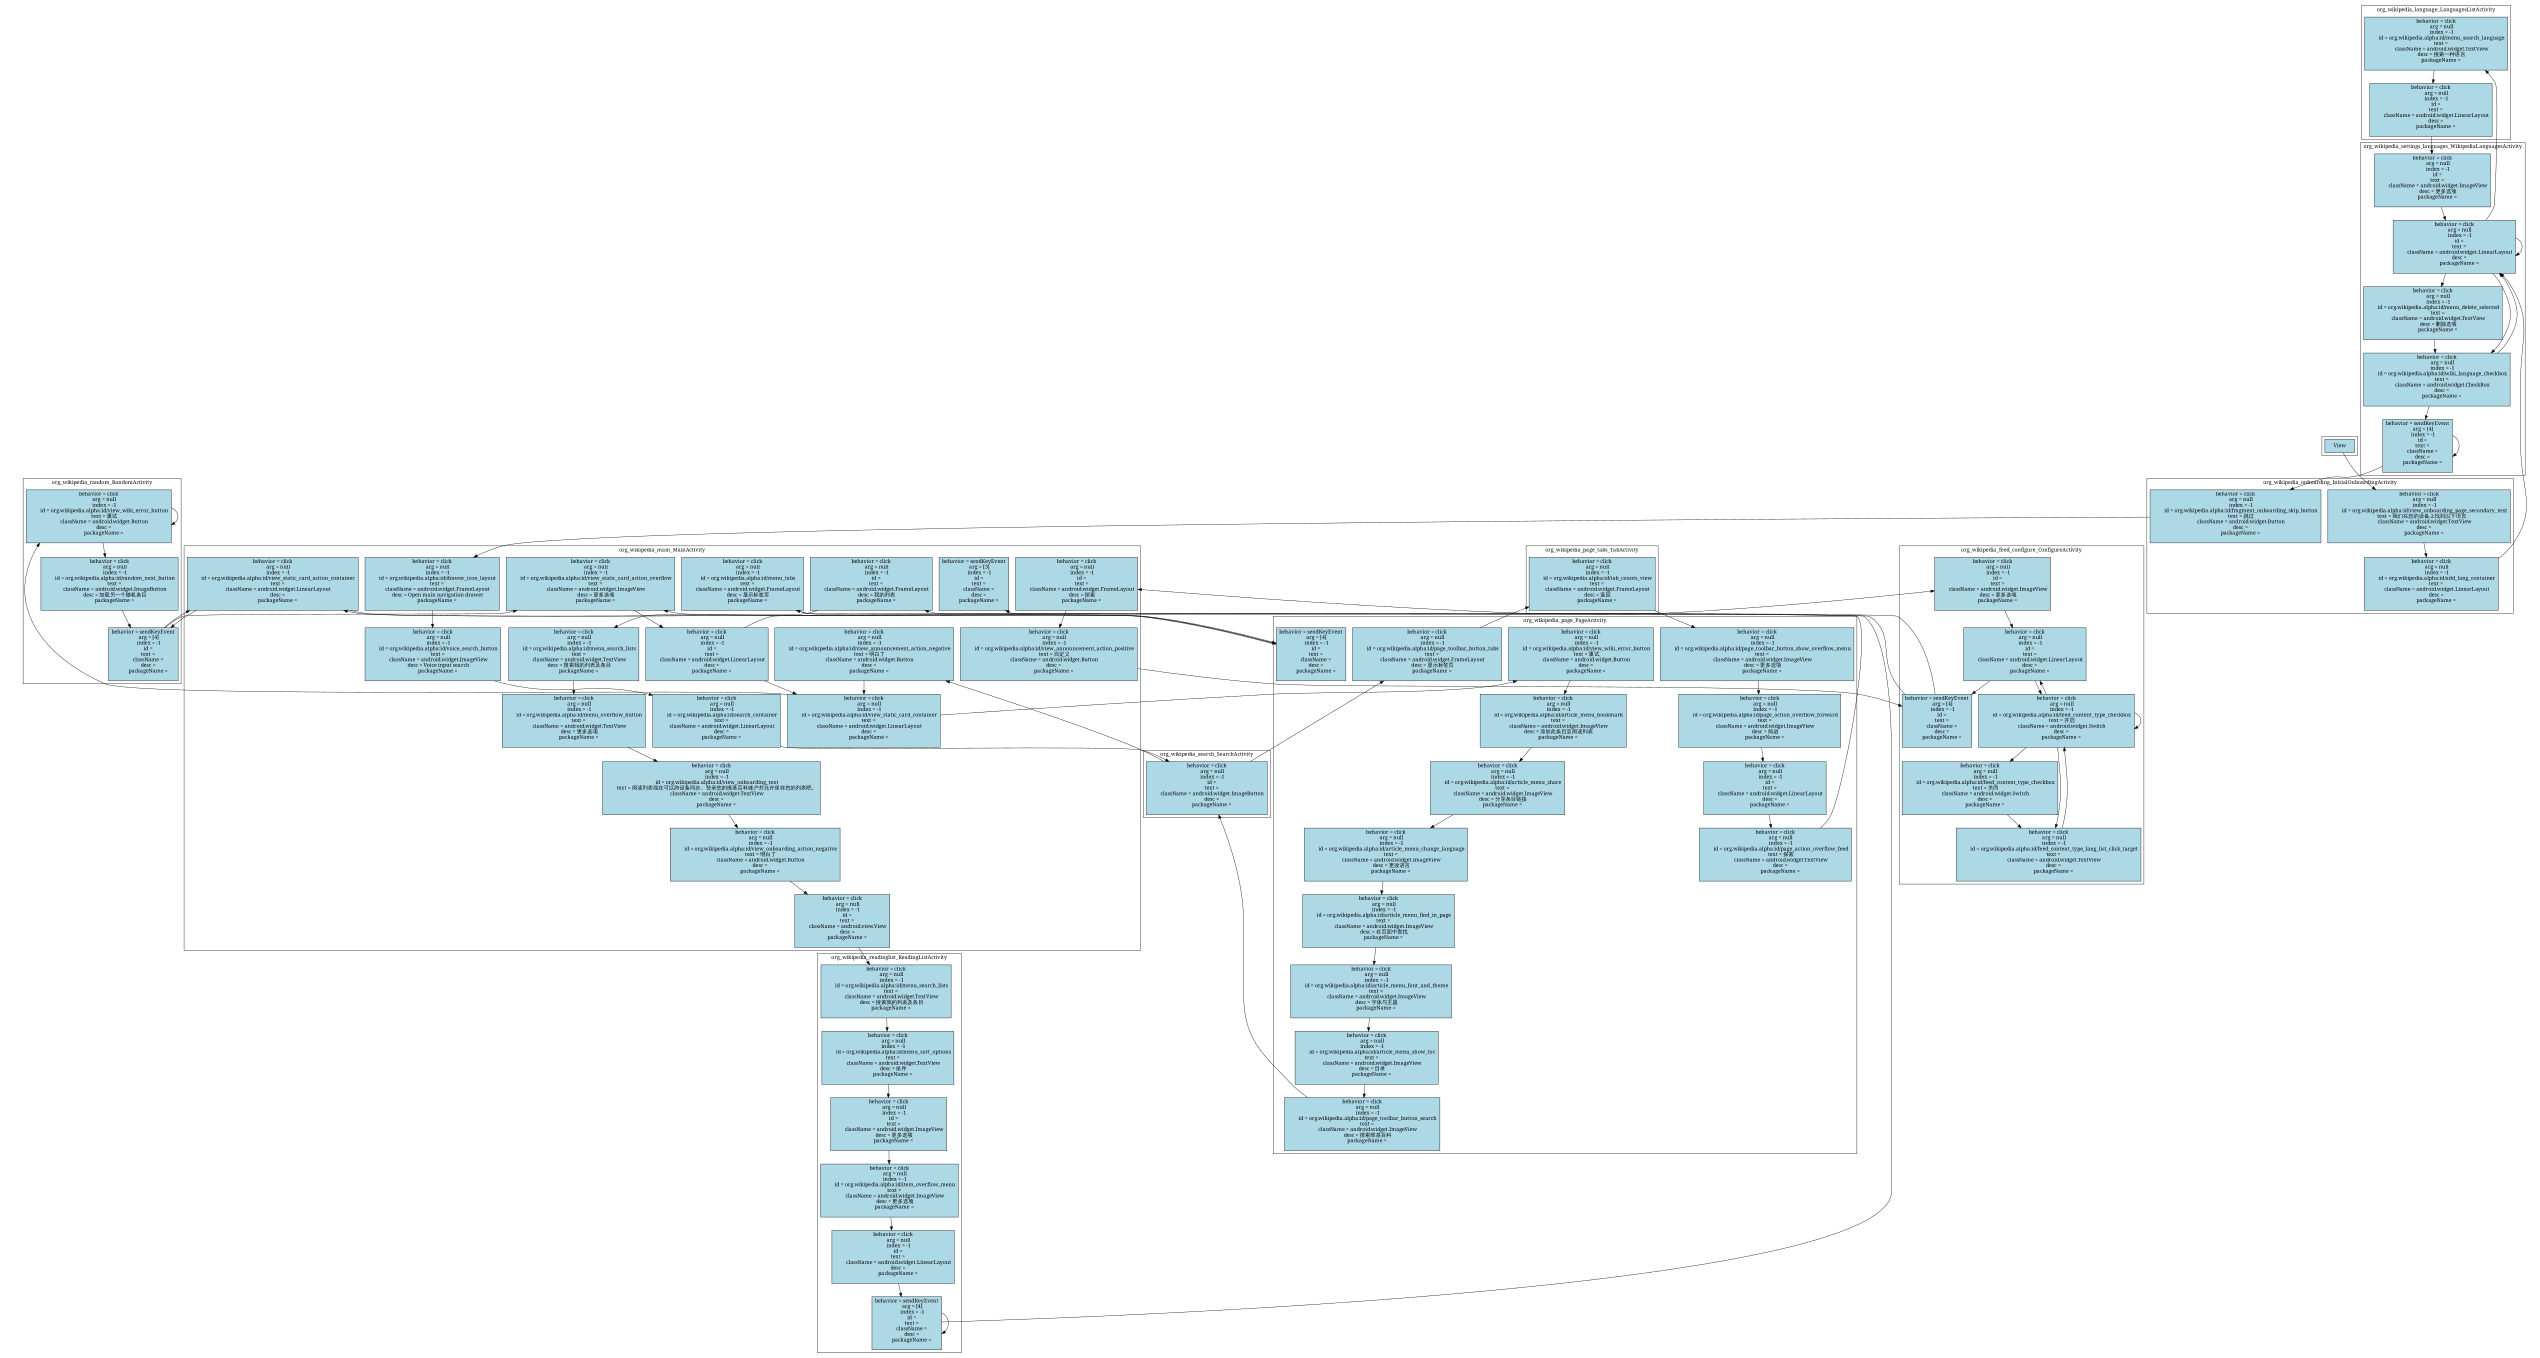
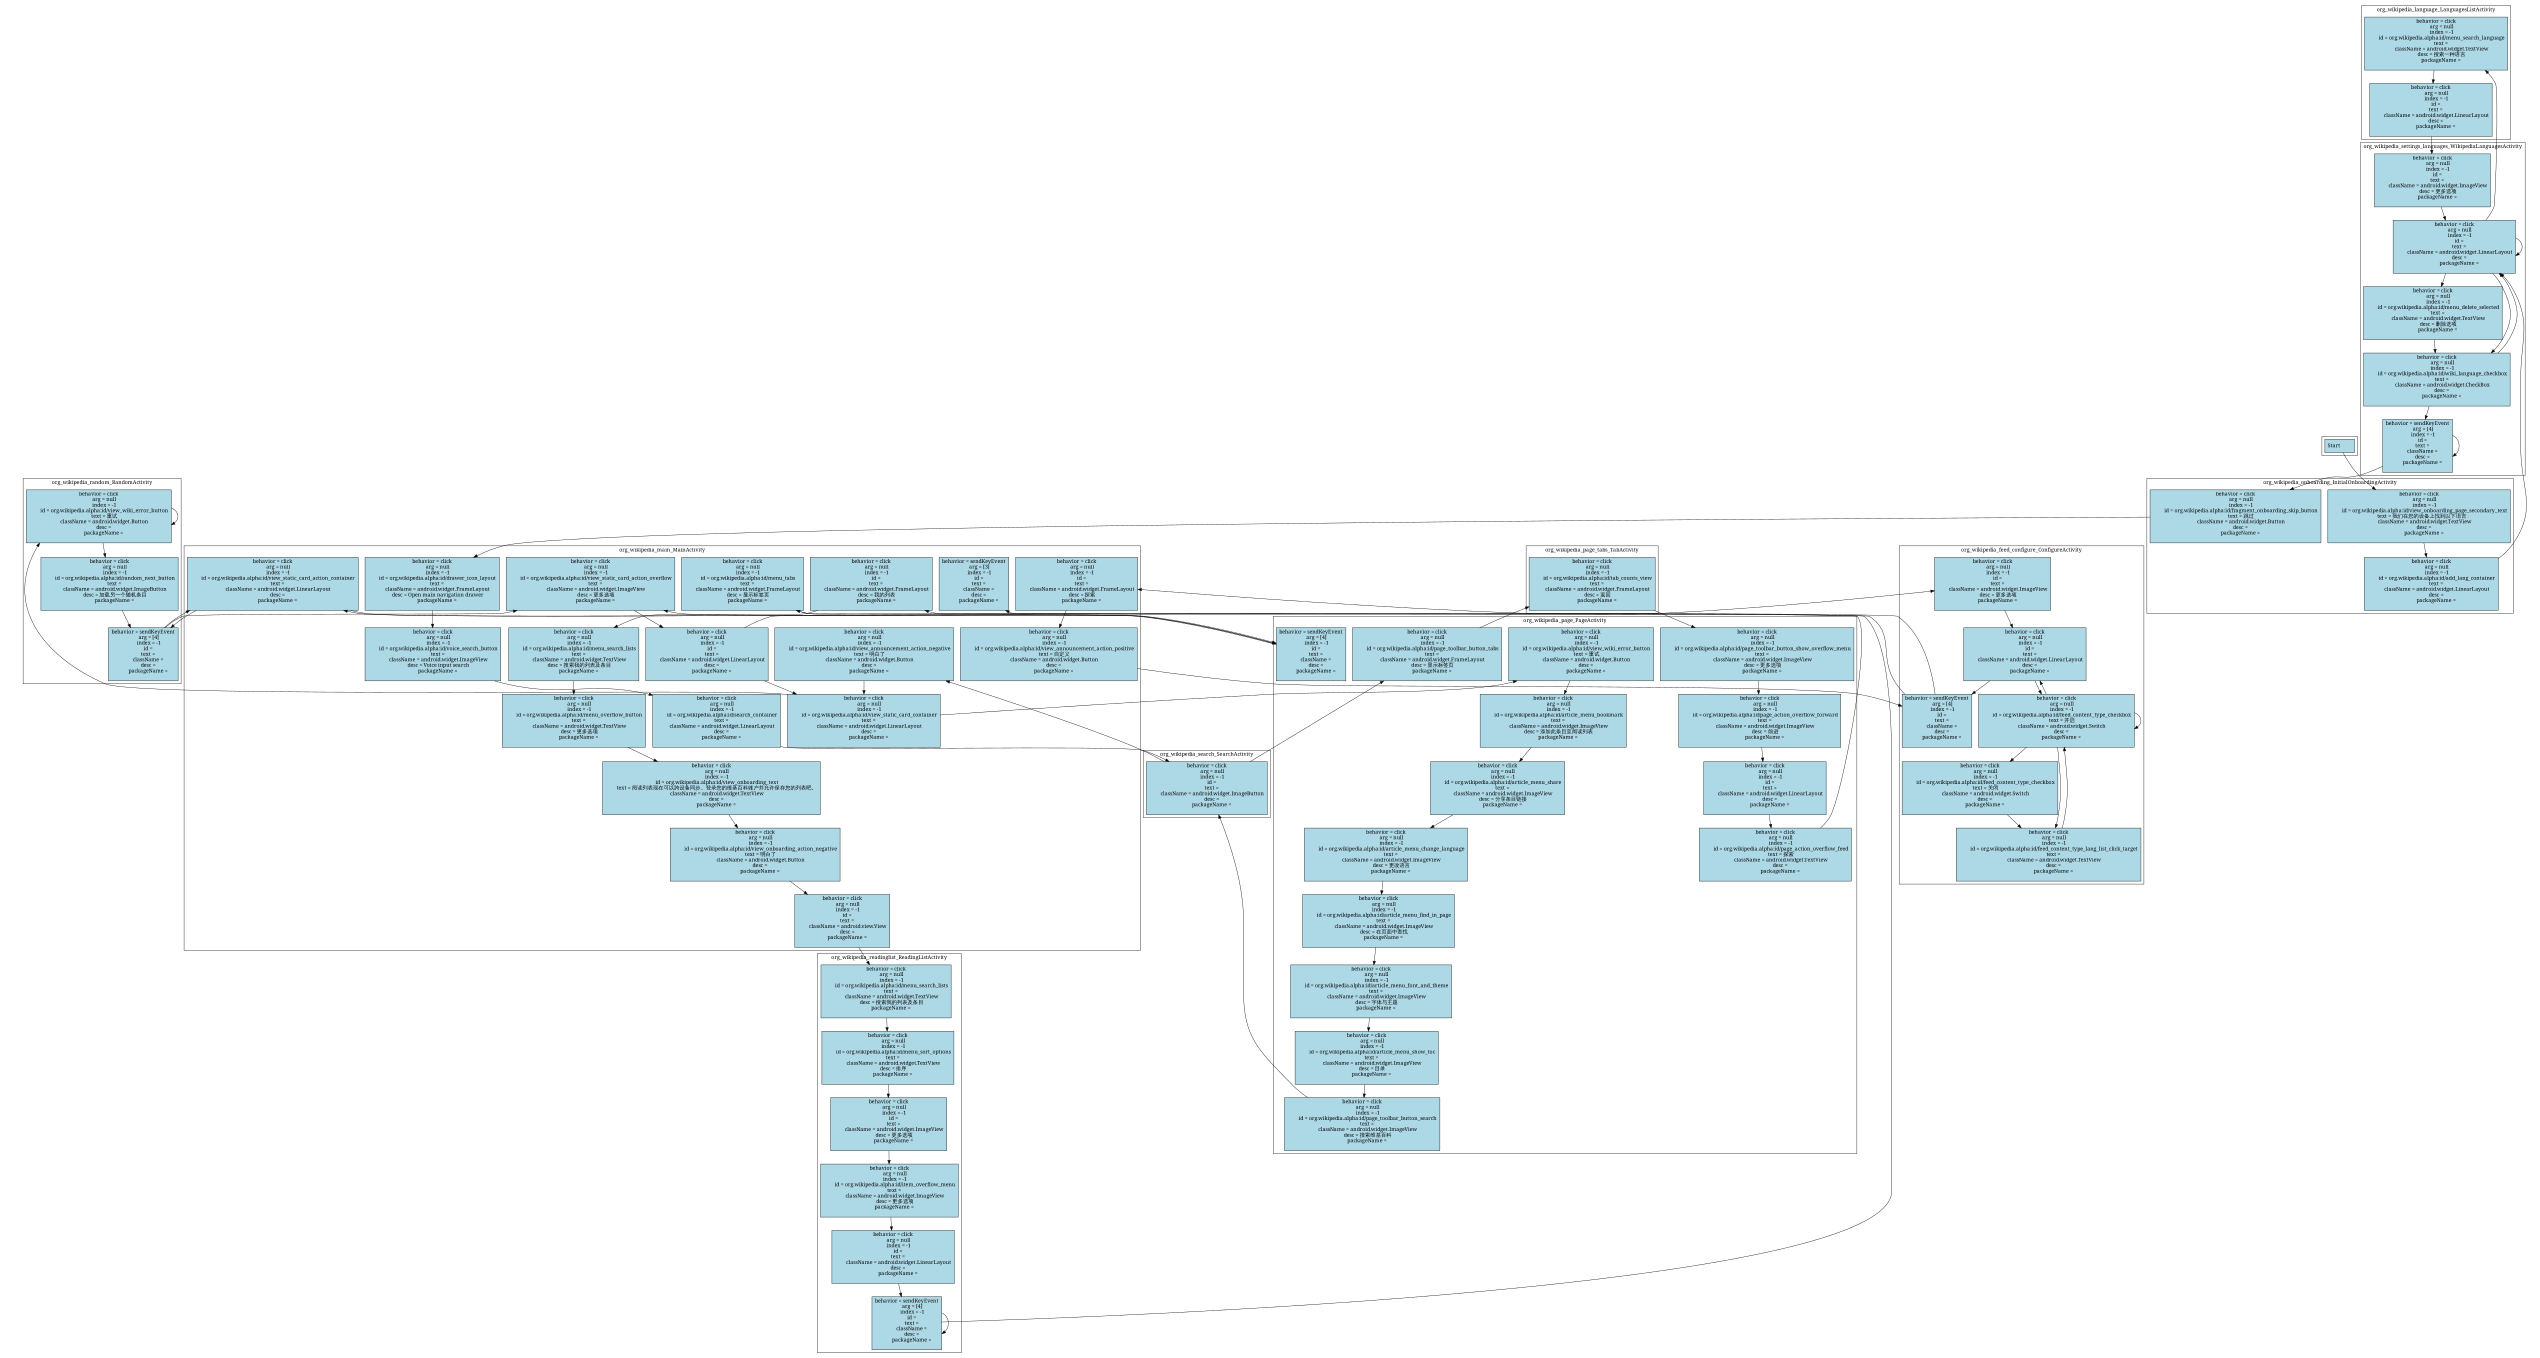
node "View": label "View" -> "Start"
